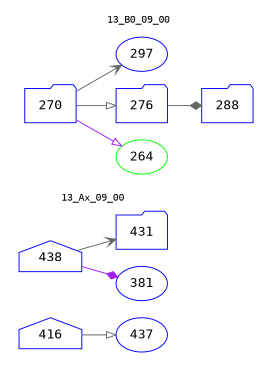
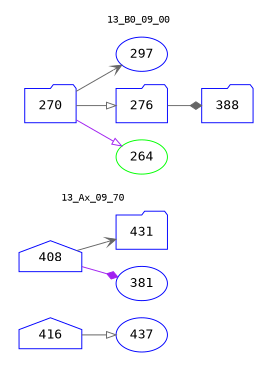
node "288": label "288" -> "388"
cluster "13_Ax_09_00": label "13_Ax_09_00" -> "13_Ax_09_70"
node "438": label "438" -> "408"
